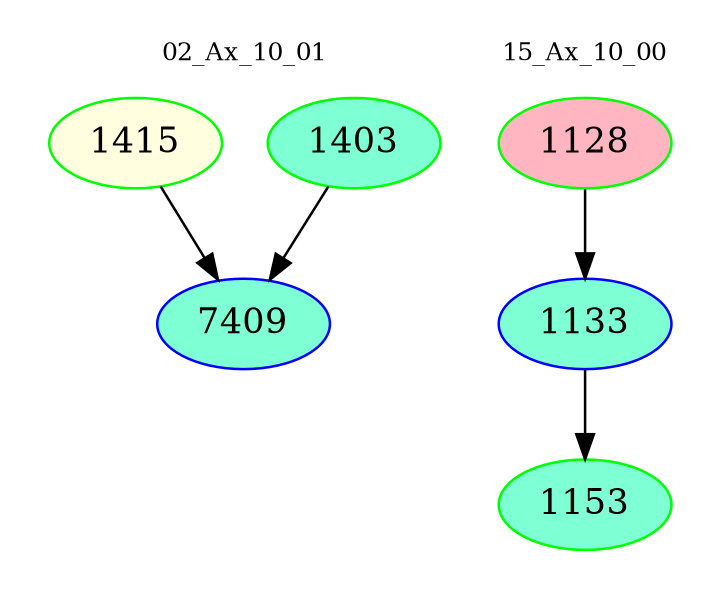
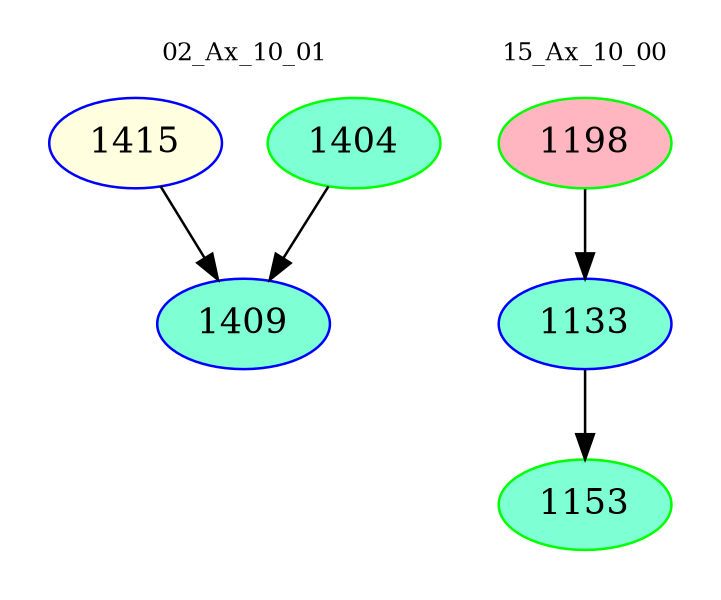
node "1415": color green -> blue
node "1403": label "1403" -> "1404"
node "1128": label "1128" -> "1198"
node "7409": label "7409" -> "1409"
